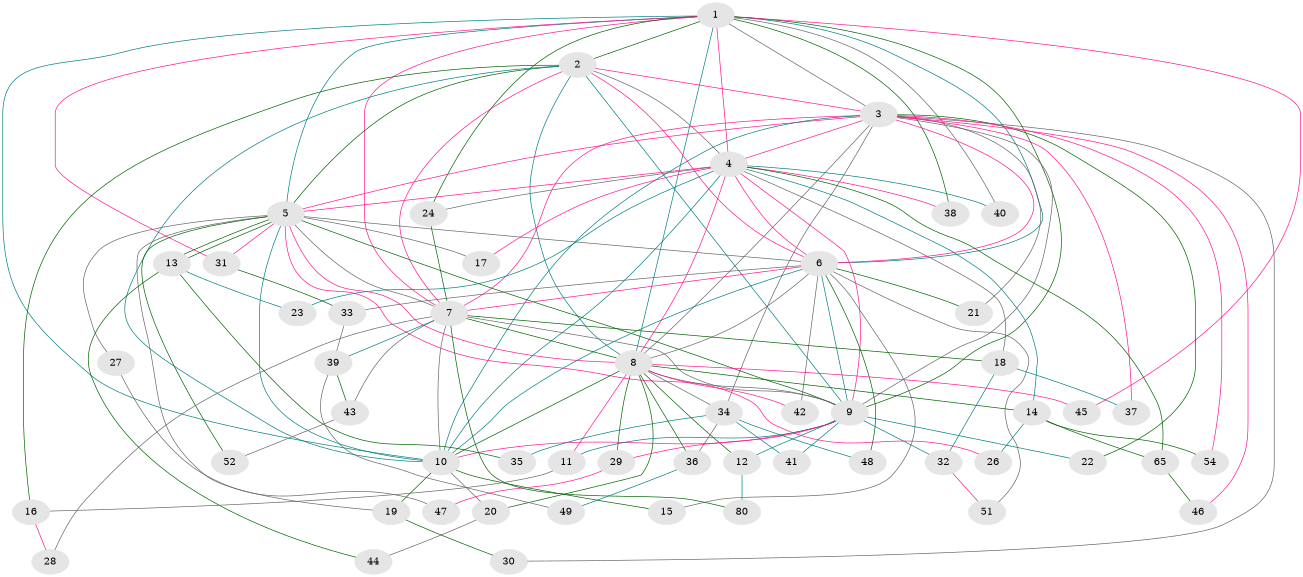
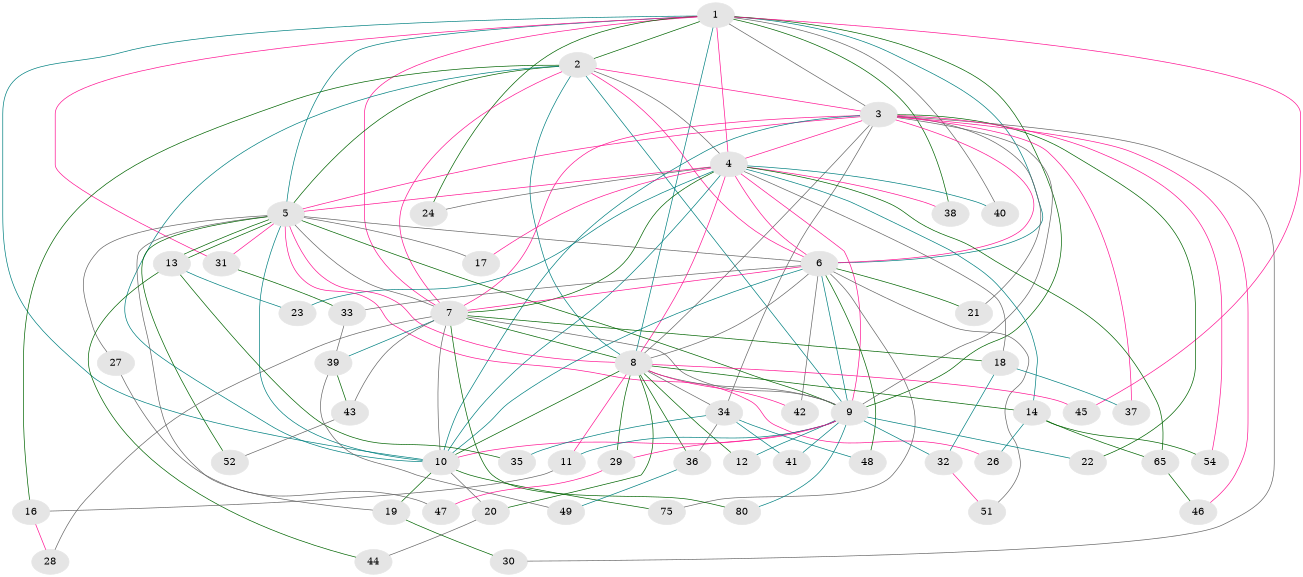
edge "24" -- "7": now "4" -- "7"
edge "12" -- "80": now "9" -- "80"
node "15": label "15" -> "75"
